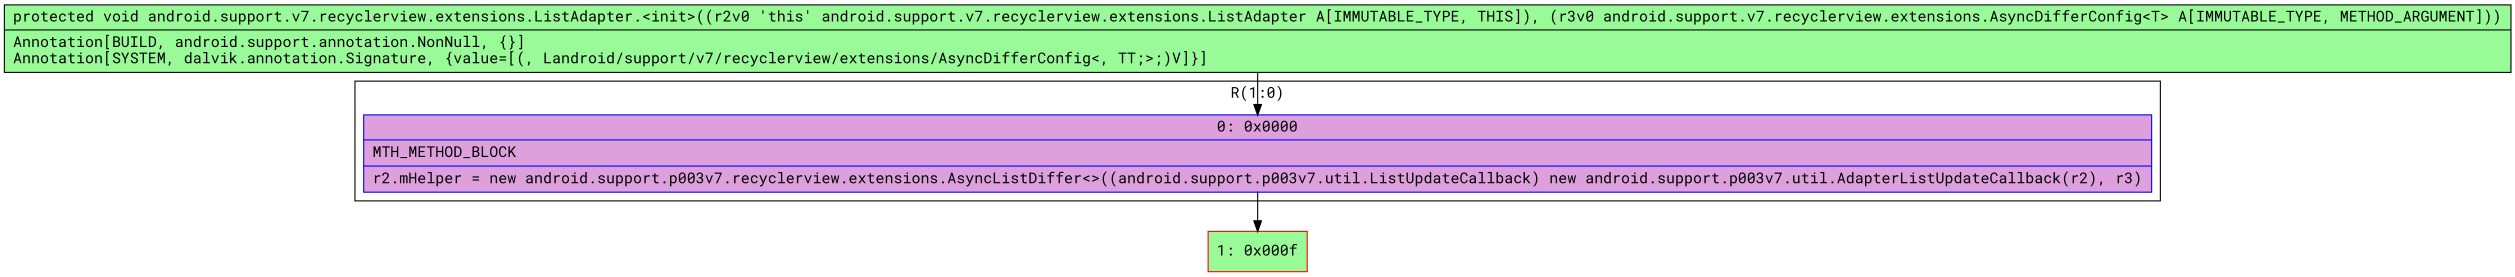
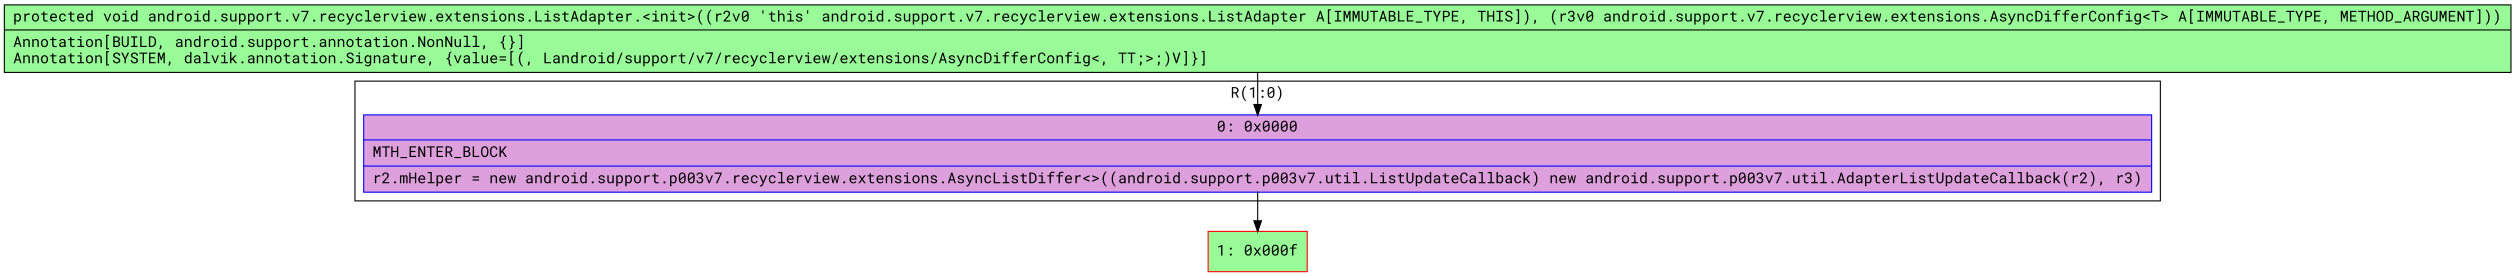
node "0: 0x0000": text "MTH_METHOD_BLOCK" -> "MTH_ENTER_BLOCK"
